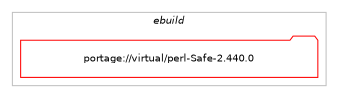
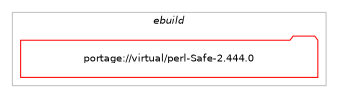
node "portage://virtual/perl-Safe-2.440.0": label "portage://virtual/perl-Safe-2.440.0" -> "portage://virtual/perl-Safe-2.444.0"
